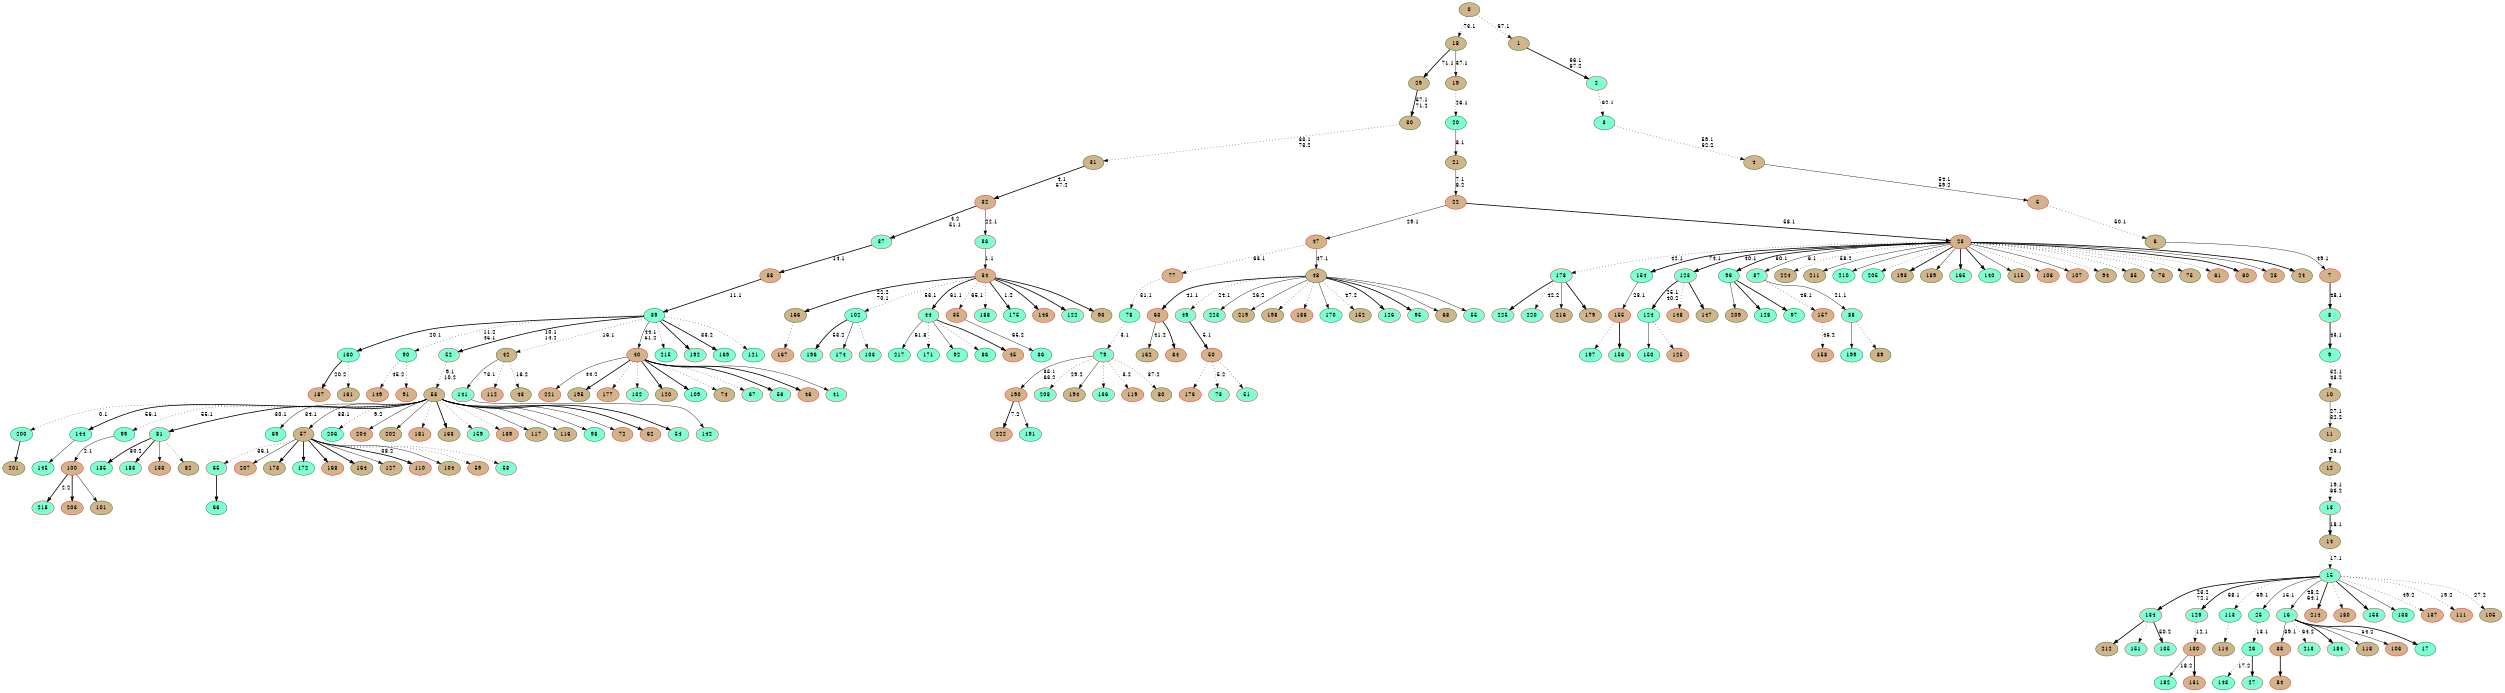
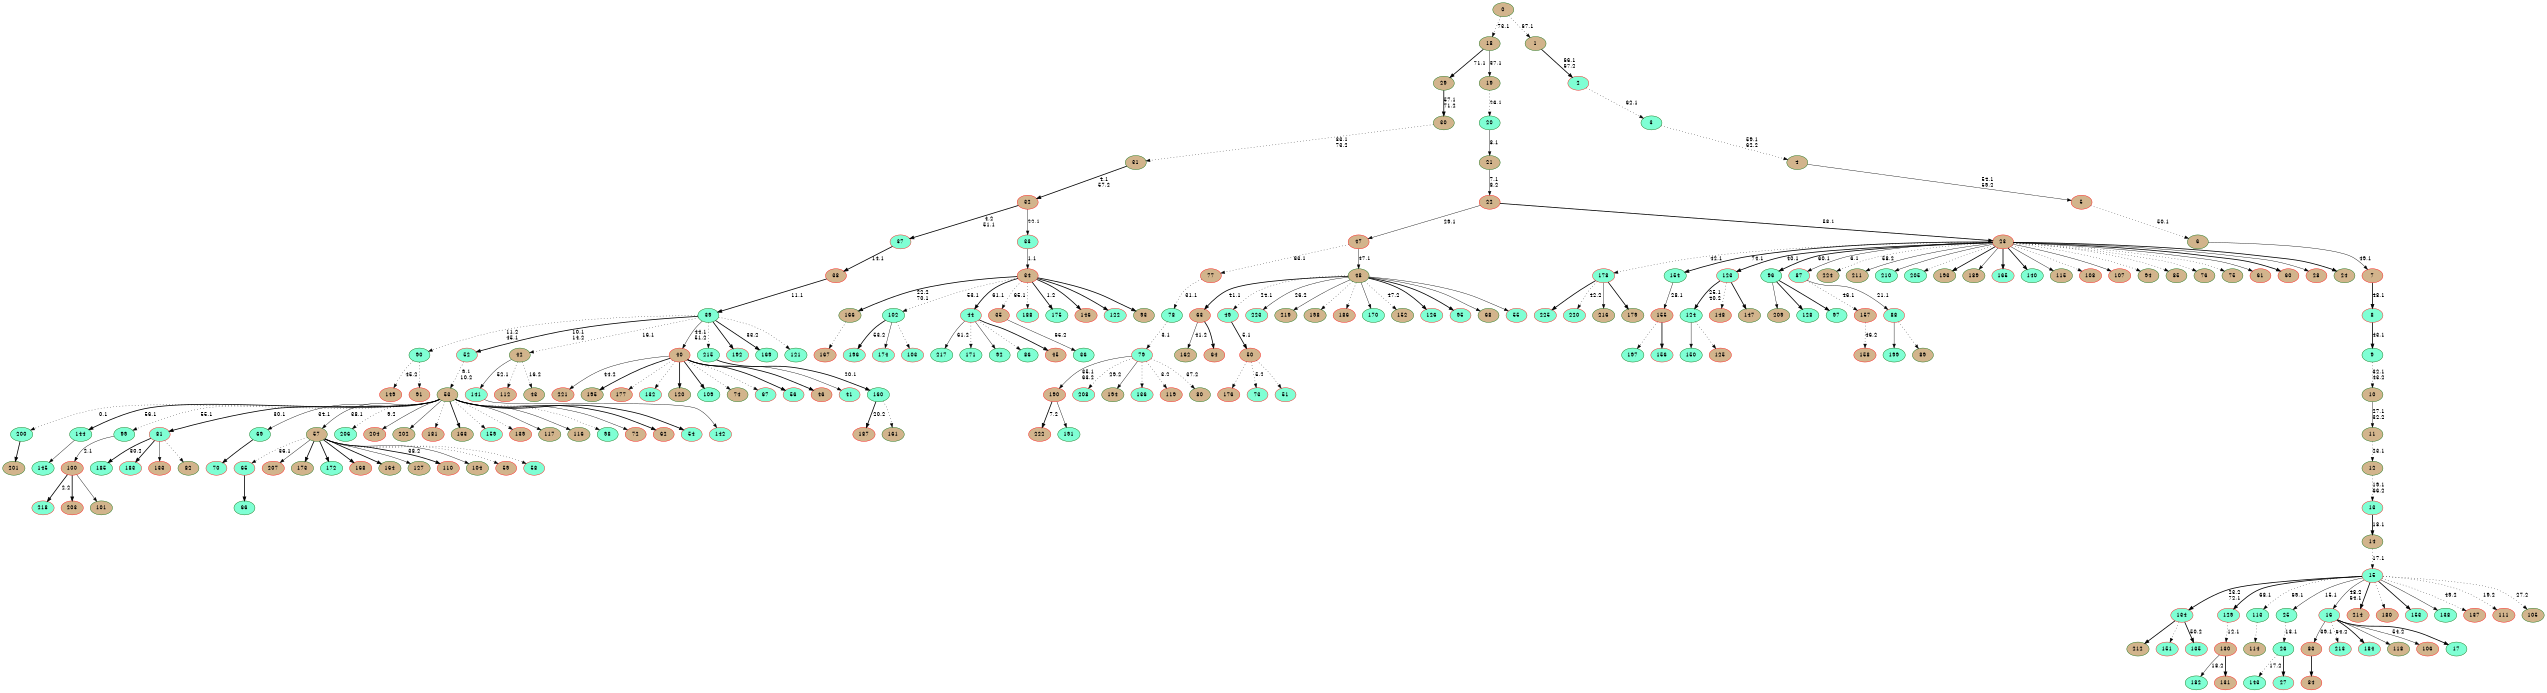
edge "23" -> "61": style dotted -> solid
edge "39" -> "160": now "215" -> "160"
edge "44" -> "217": label "61,8" -> "61,2"
edge "42" -> "141": label "73,1" -> "52,1"
edge "53" -> "98": style solid -> dotted
node "70": added
